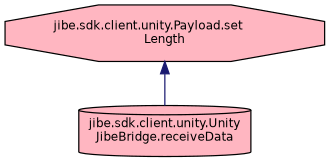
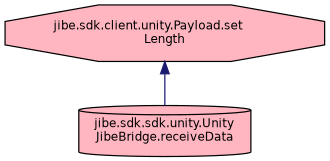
node "jibe.sdk.client.unity.Unity JibeBridge.receiveData": label "jibe.sdk.client.unity.Unity JibeBridge.receiveData" -> "jibe.sdk.sdk.unity.Unity JibeBridge.receiveData"
